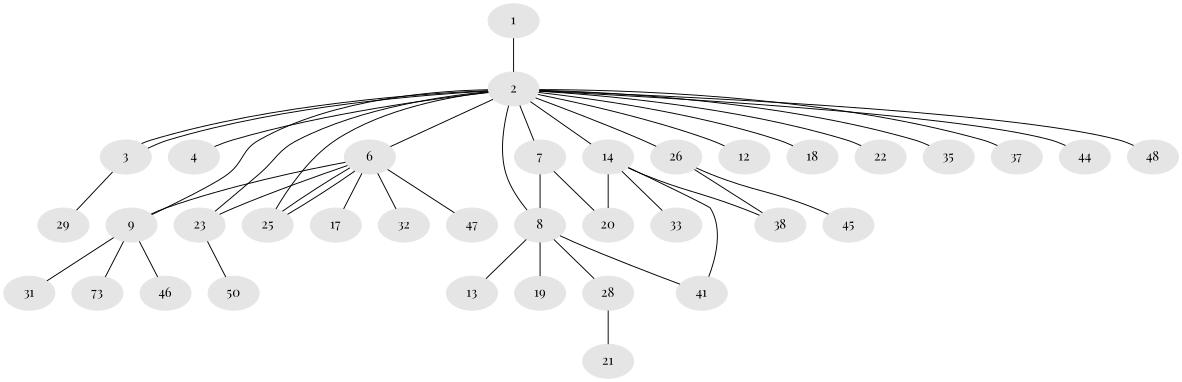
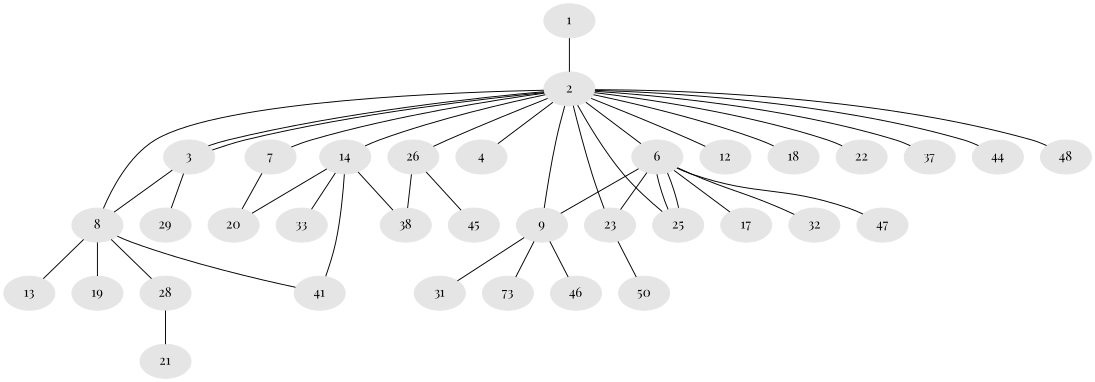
node "35": removed
edge "7" -- "8": now "3" -- "8"
